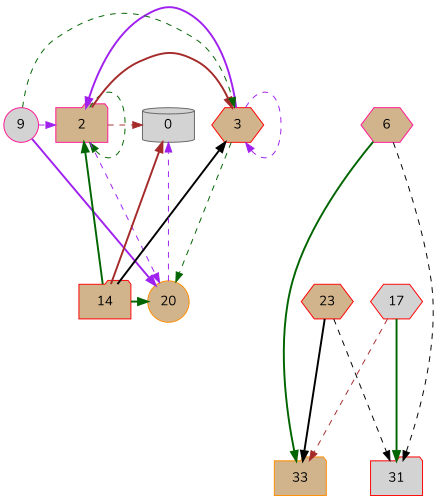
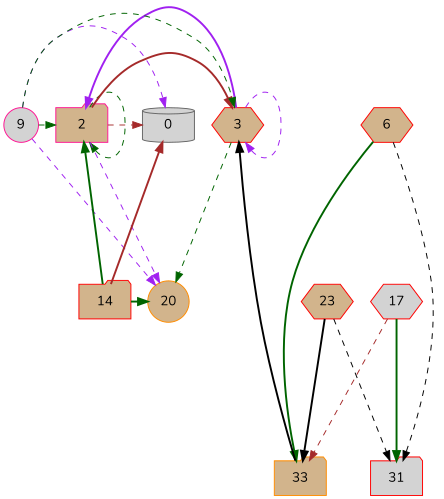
edge "9" -> "2": color purple -> darkgreen
node "6": color deeppink -> red
edge "9" -> "20": style bold -> dashed
edge "20" -> "0": now "9" -> "0"
edge "14" -> "3": now "33" -> "3"
